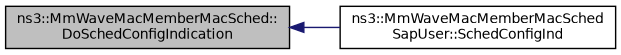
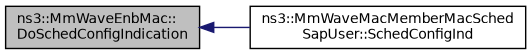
node "ns3::MmWaveMacMemberMacSched:: DoSchedConfigIndication": label "ns3::MmWaveMacMemberMacSched:: DoSchedConfigIndication" -> "ns3::MmWaveEnbMac:: DoSchedConfigIndication"
